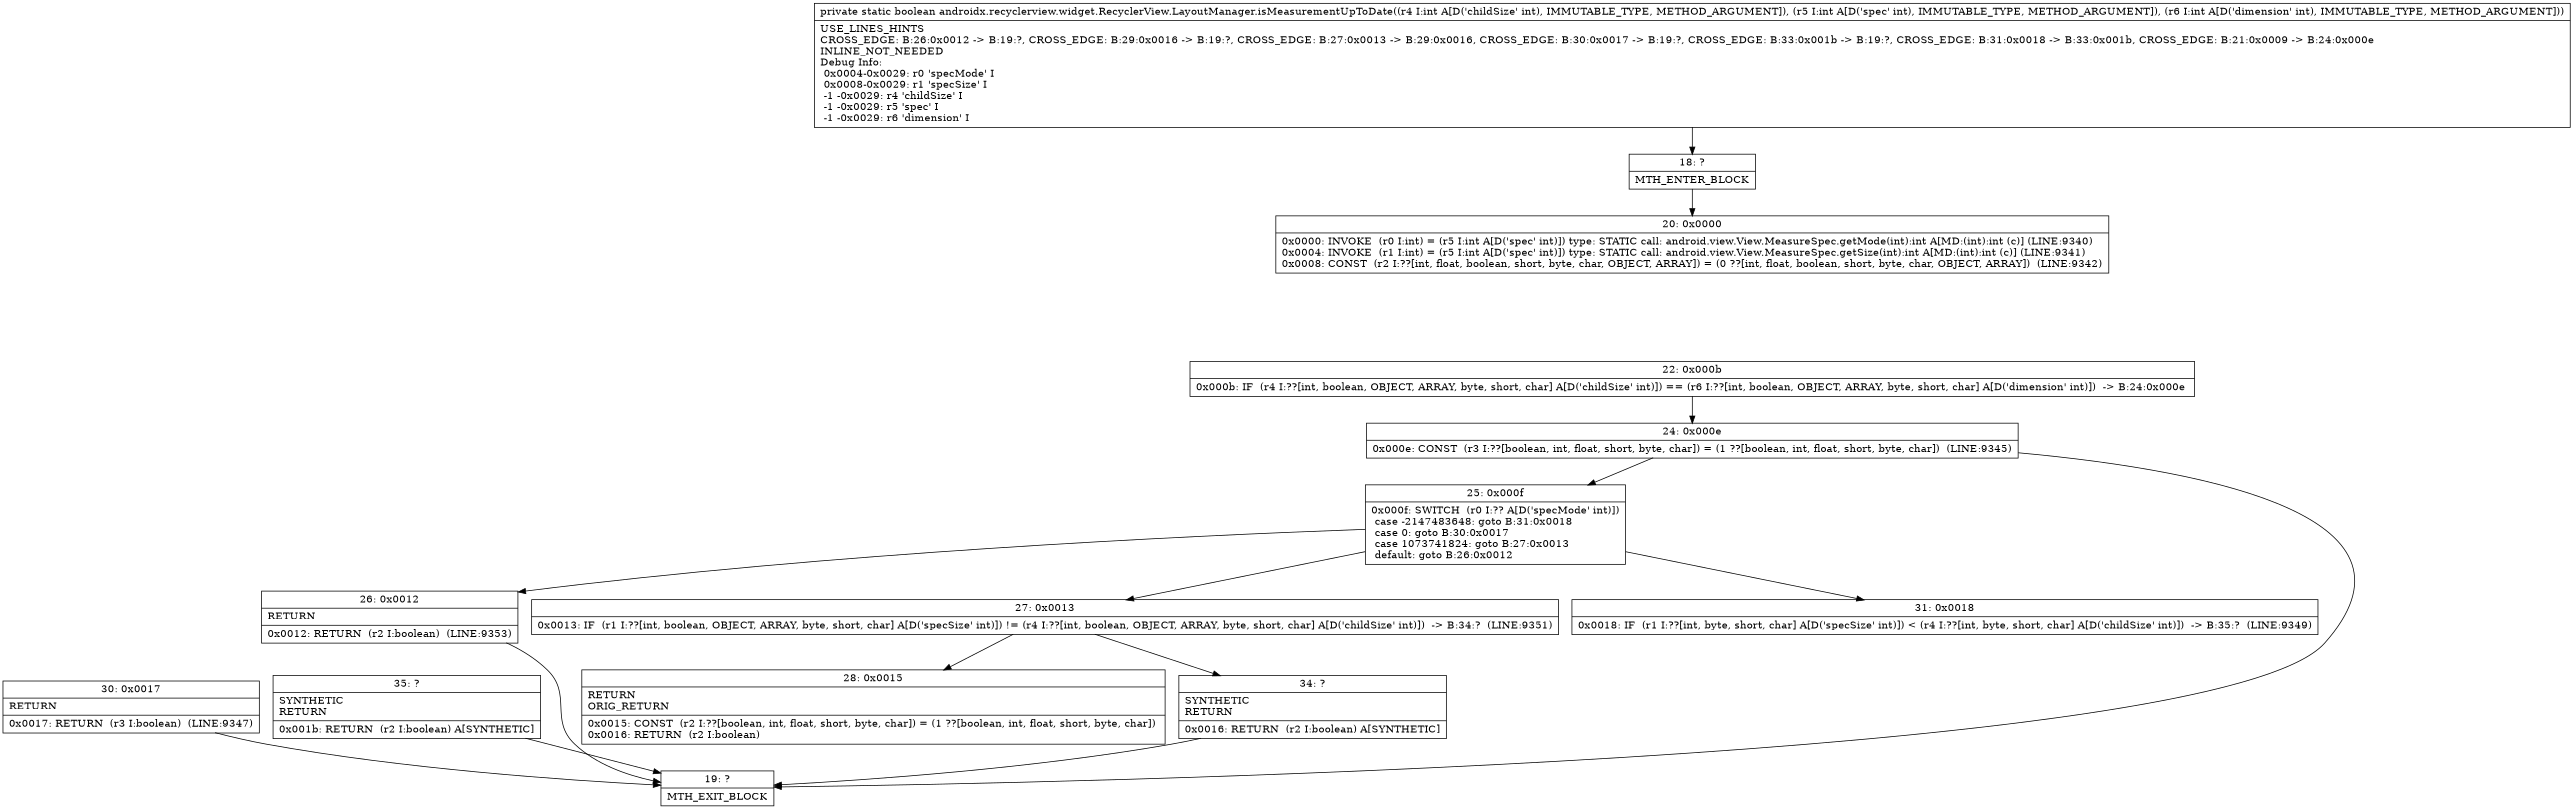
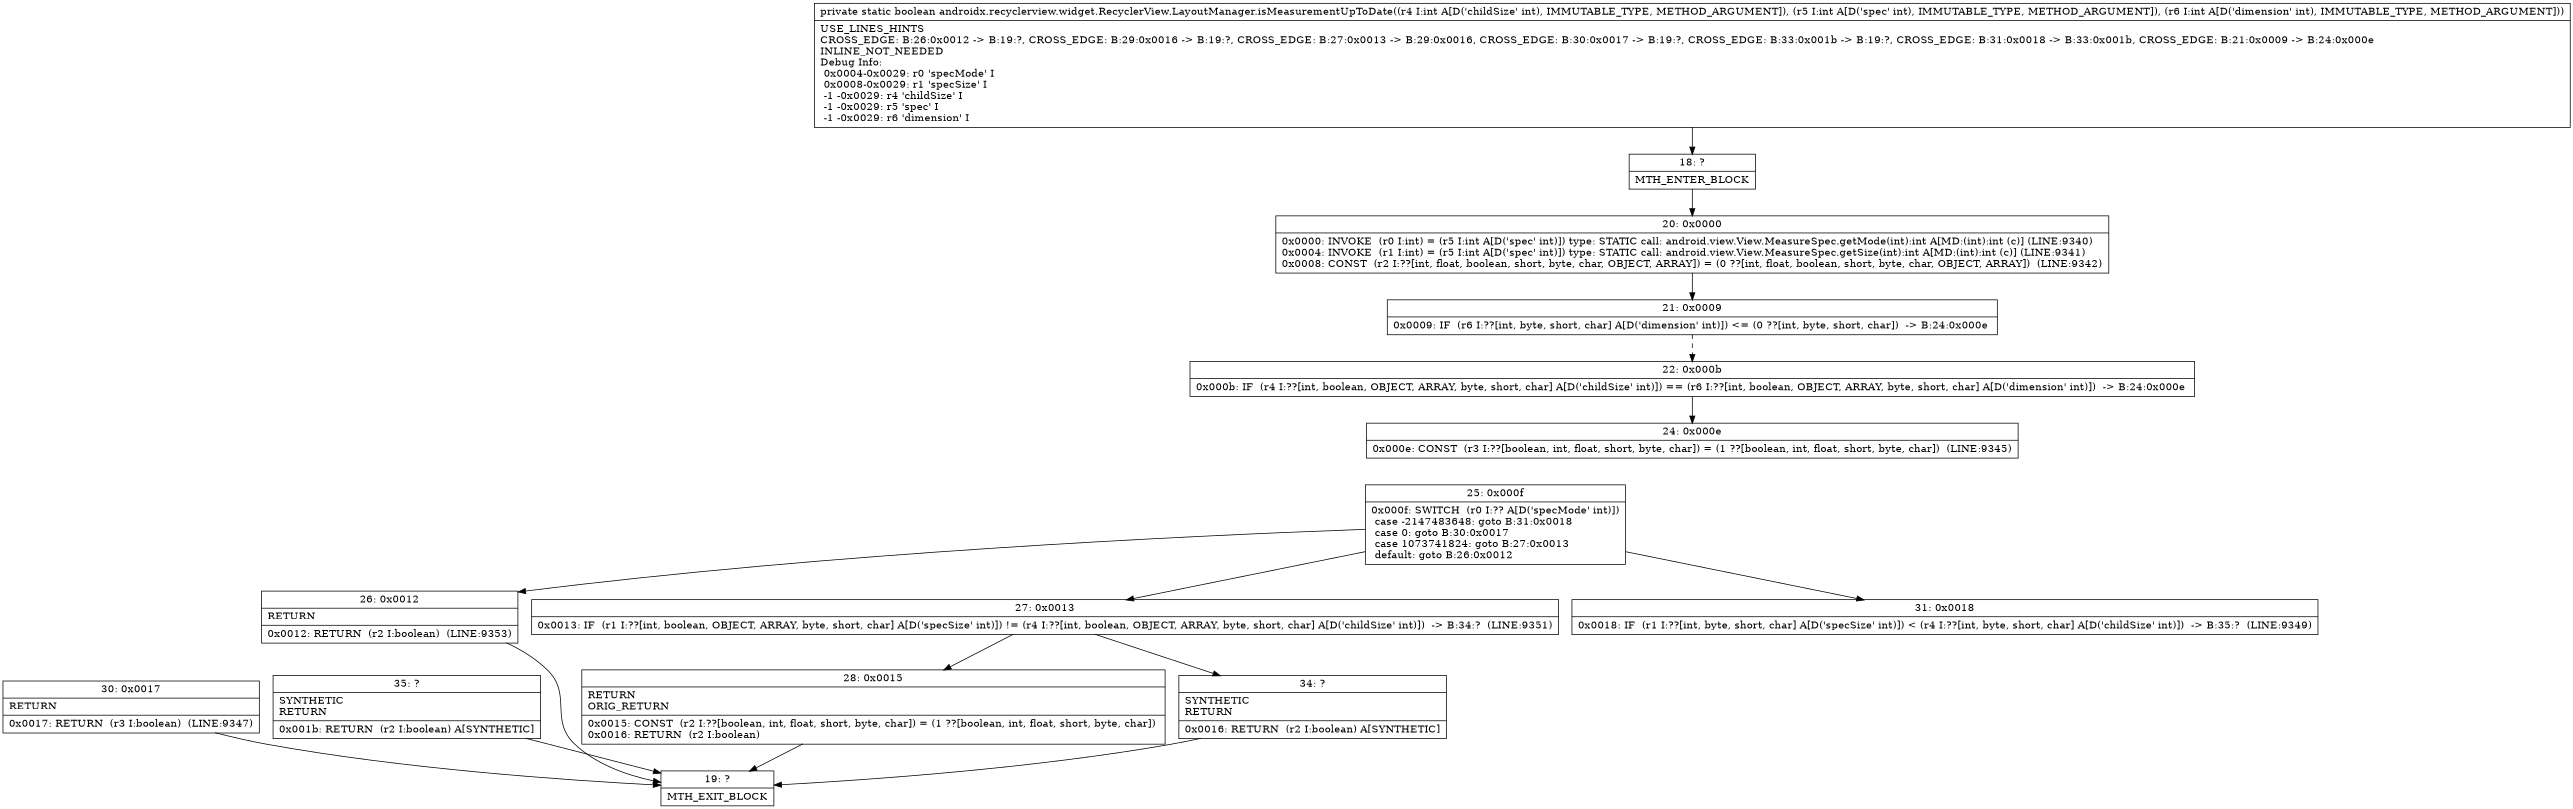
node "21: 0x0009": added
edge "24: 0x000e" -> "25: 0x000f": removed
edge "24: 0x000e" -> "19: ?": now "28: 0x0015" -> "19: ?"
